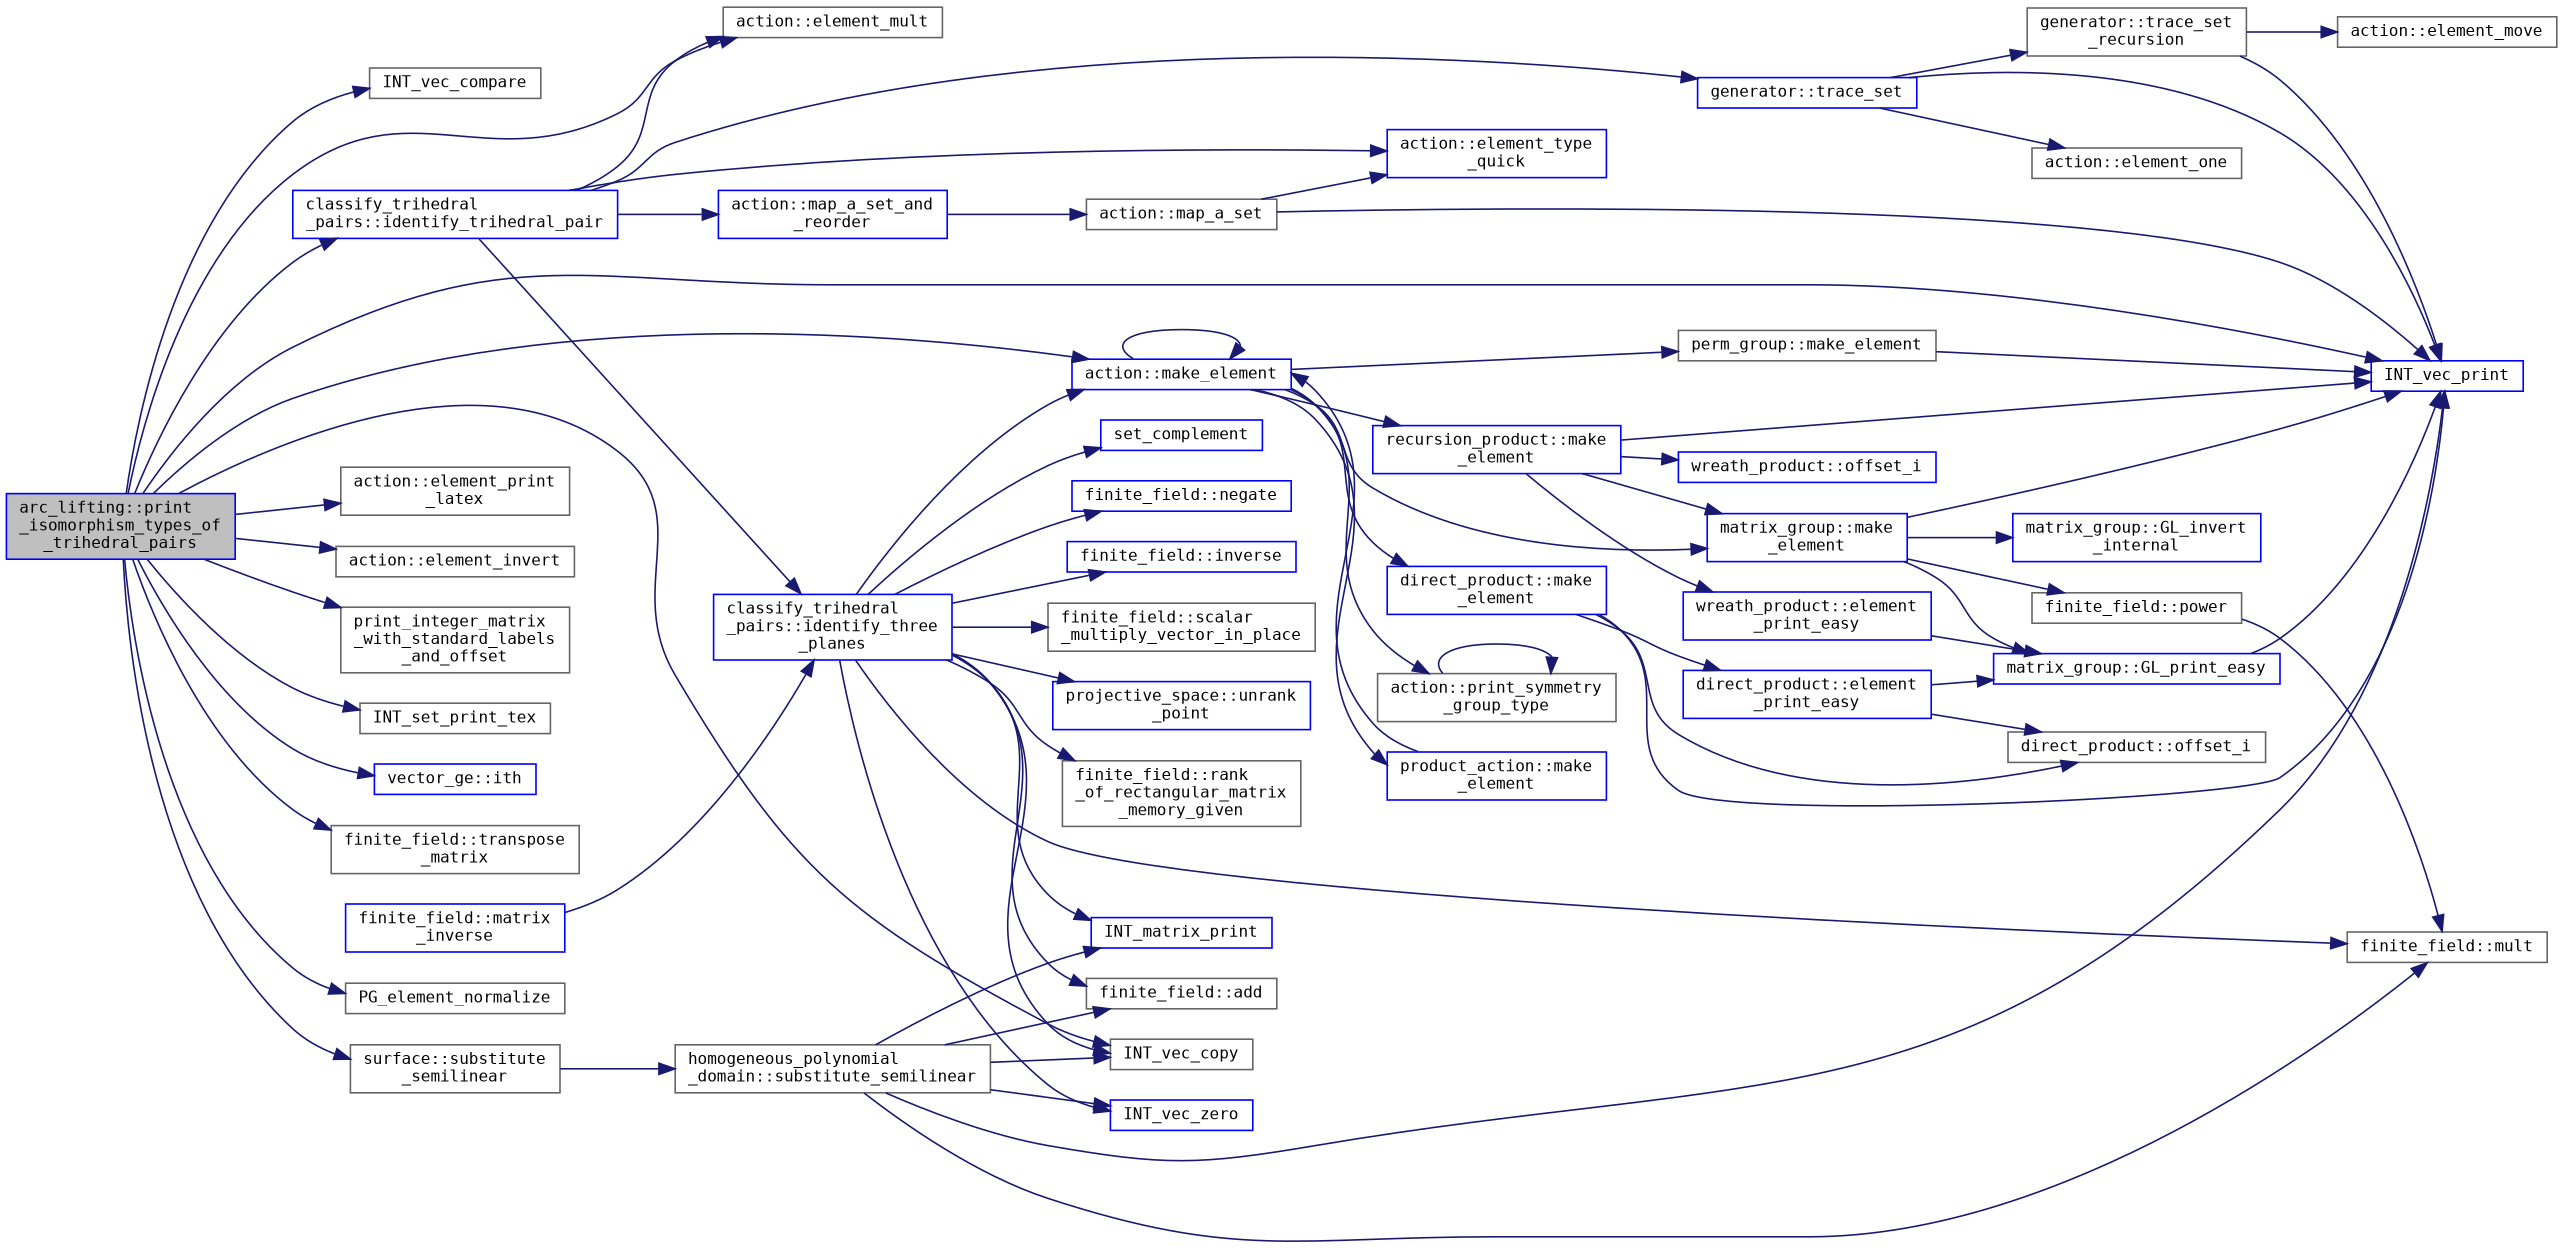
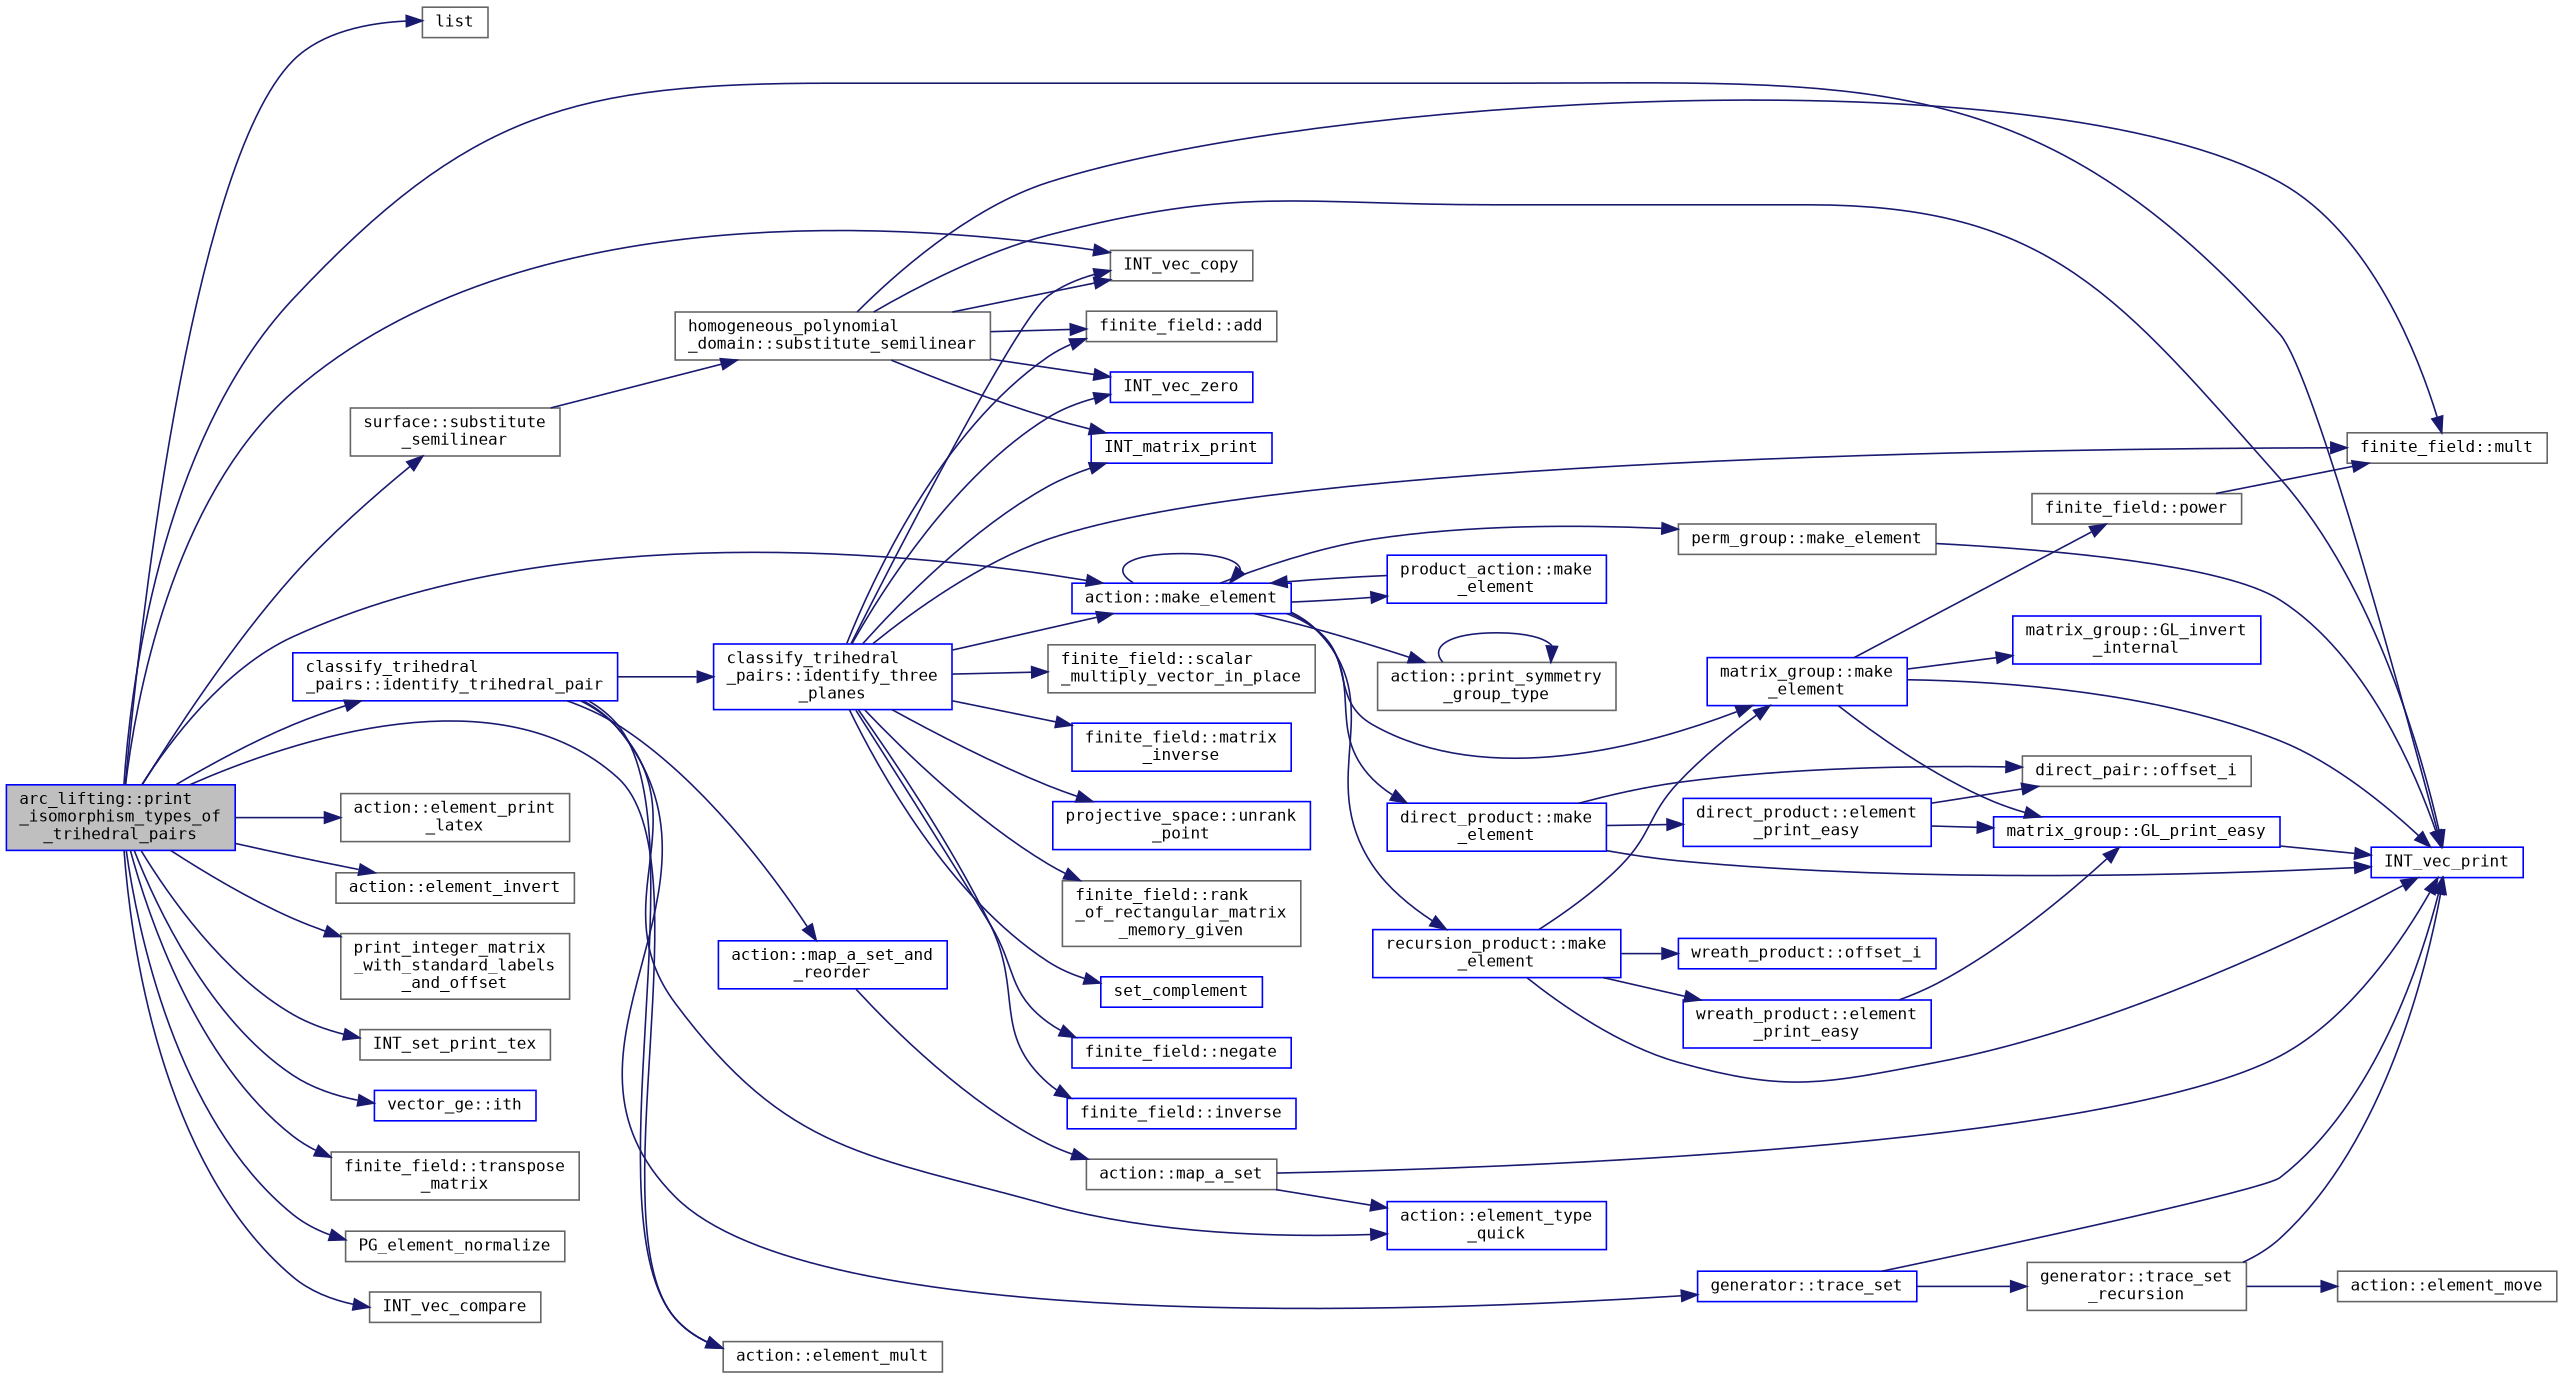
node "list": added
node "action::element_one": removed
node "direct_product::offset_i": label "direct_product::offset_i" -> "direct_pair::offset_i"
edge "finite_field::matrix _inverse" -> "classify_trihedral _pairs::identify_three _planes": reversed
